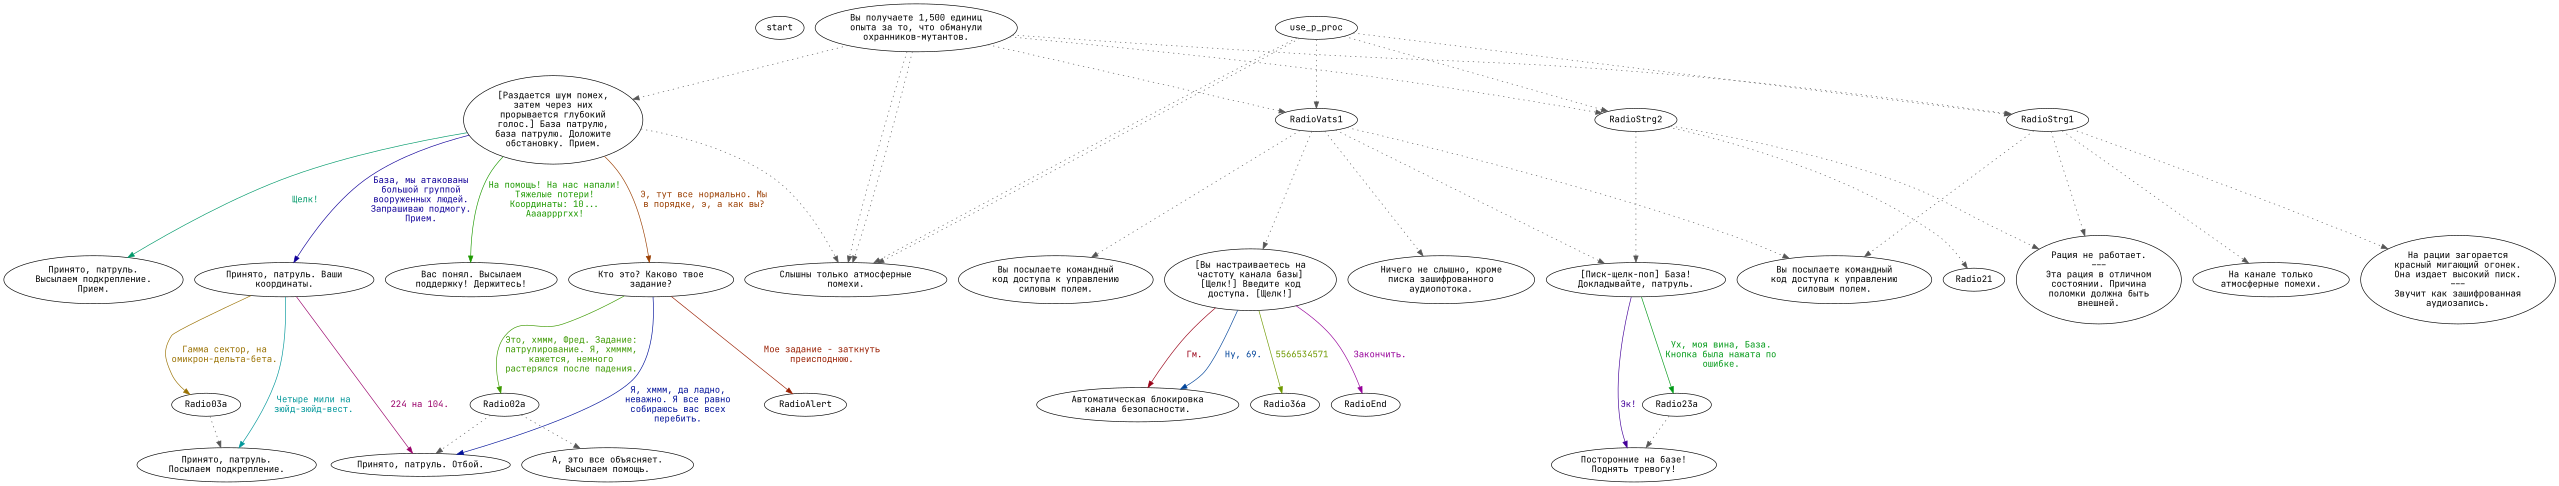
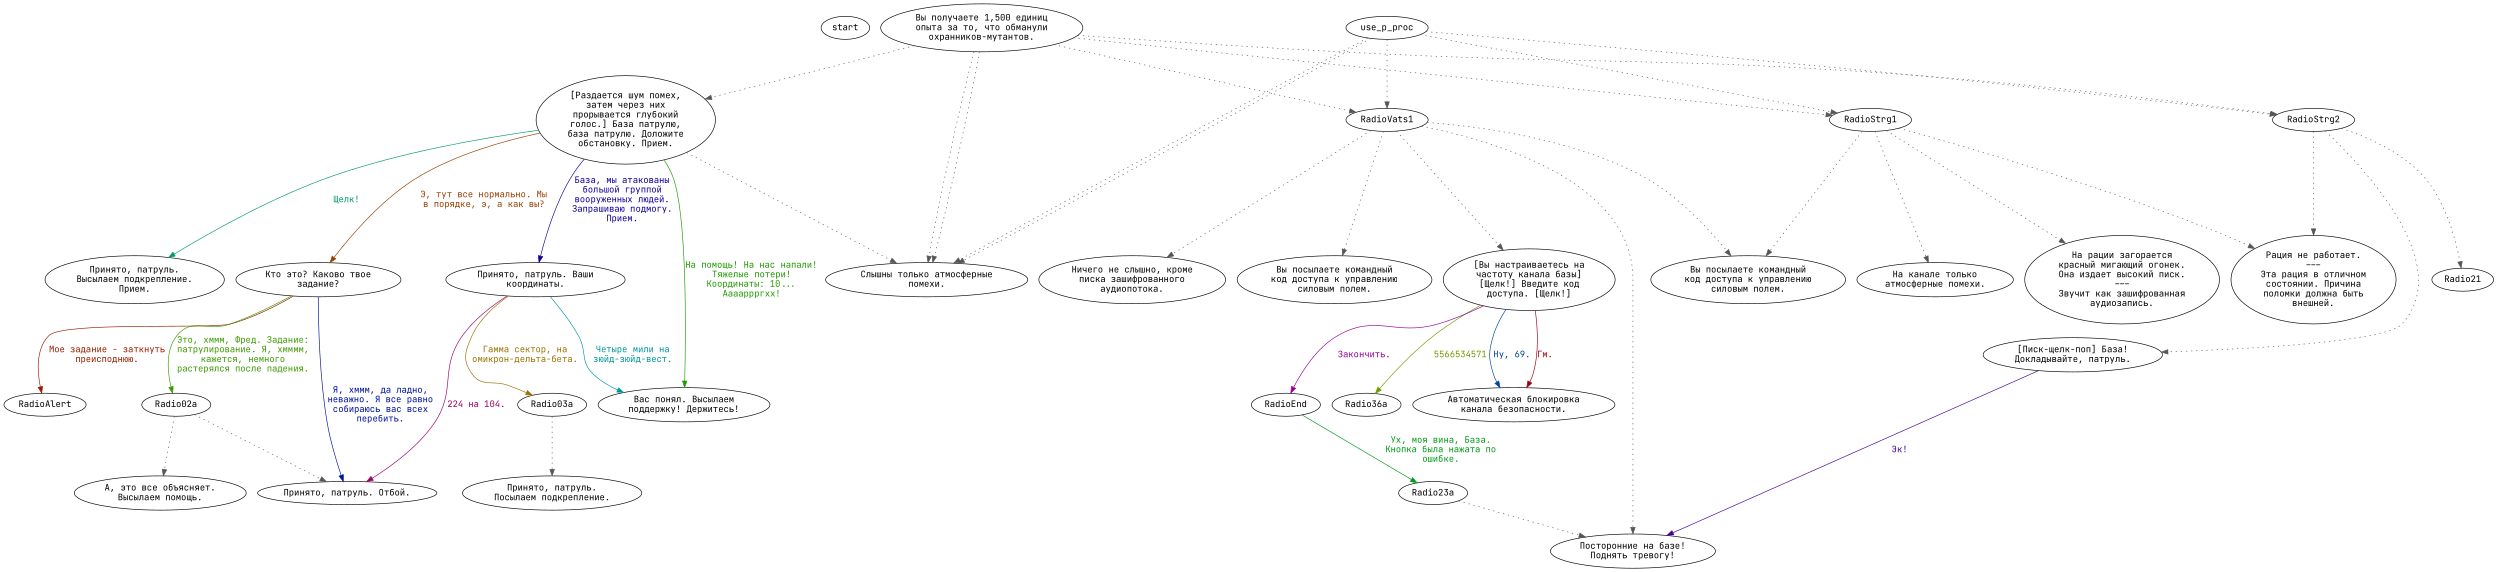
edge "RadioVats1" -> "[Писк-щелк-поп] База! Докладывайте, патруль.": now "RadioVats1" -> "Посторонние на базе! Поднять тревогу!"
edge "[Писк-щелк-поп] База! Докладывайте, патруль." -> "Radio23a": now "RadioEnd" -> "Radio23a"
edge "Принято, патруль. Ваши координаты." -> "Принято, патруль. Посылаем подкрепление.": now "Принято, патруль. Ваши координаты." -> "Вас понял. Высылаем поддержку! Держитесь!"
